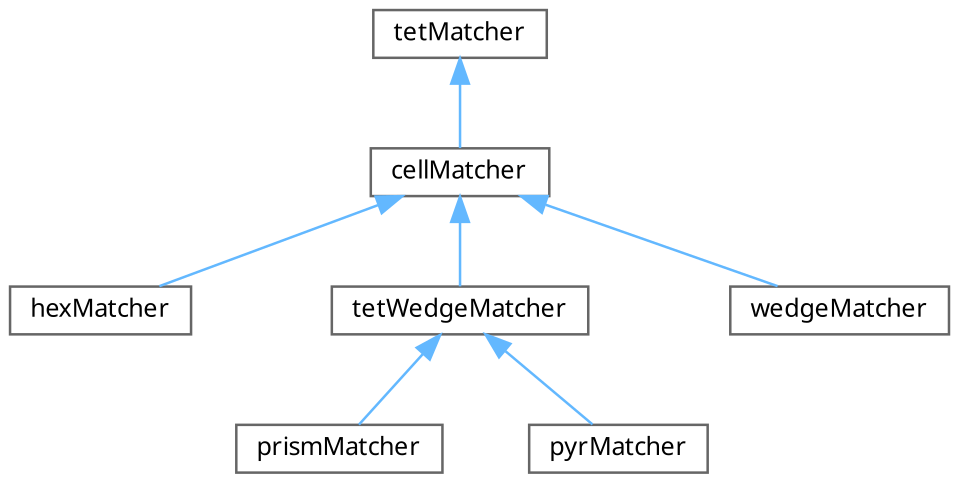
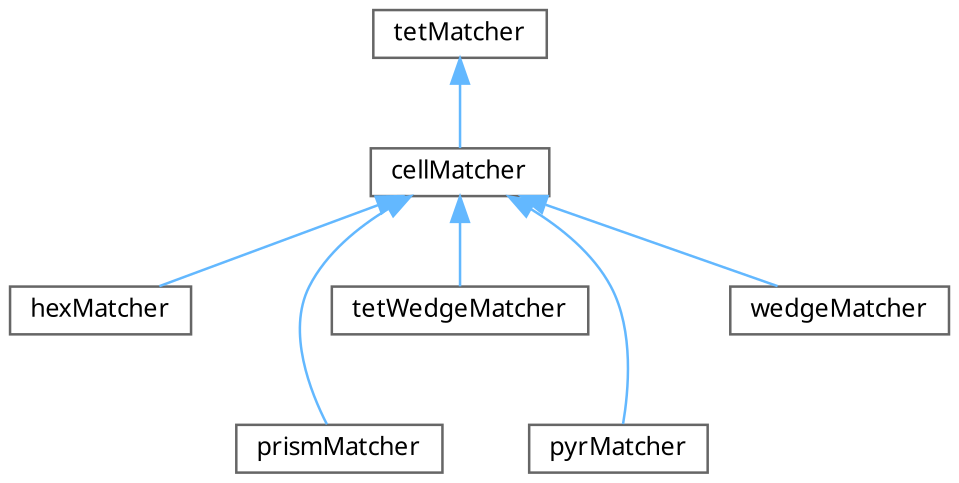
edge "pyrMatcher" -> "tetWedgeMatcher": now "pyrMatcher" -> "cellMatcher"
edge "prismMatcher" -> "tetWedgeMatcher": now "prismMatcher" -> "cellMatcher"
